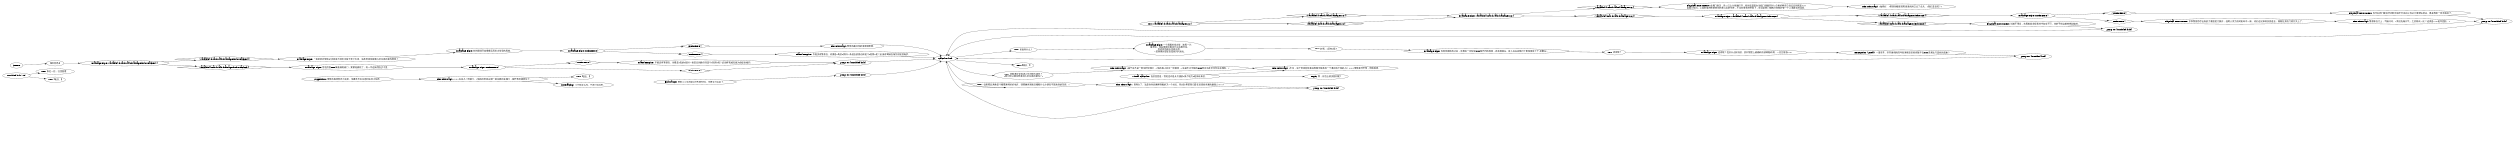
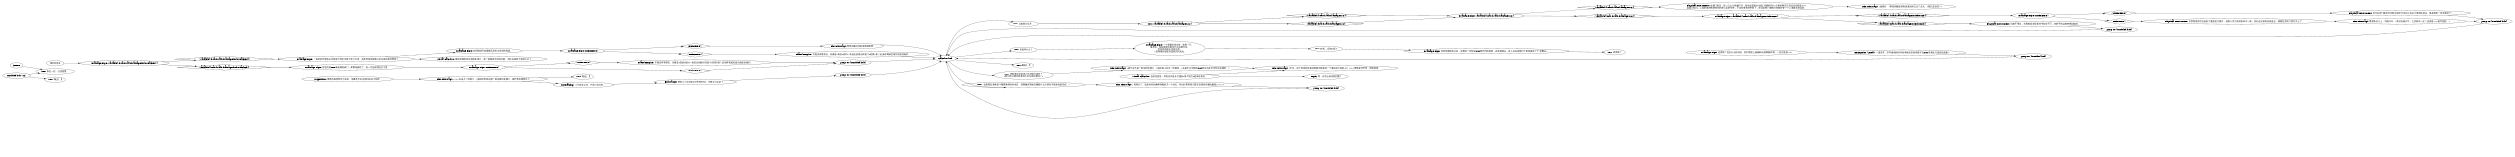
node "You: 试着把门拉开。": added
edge "You: 还有呢？" -> "Drainage Pipe: 还有呢？也没什么特别的。扔到管壁上被砸碎的玻璃瓶碎屑。一支注射器……": removed
node "Visual Calculus: 像这种建筑肯定有很多扇门，每一扇都有不同的功能。也许这是地下室的入口？": added
edge "START" -> "他的意思是": now "START" -> "You: 靠近一些，往里面看。"
node "Untitled hub (09)": label "Untitled hub (09)" -> "Untitled hub (02)"
edge "Interfacing: 门卡得这么死，手再巧也没用。" -> "Endurance: 噢耶……现在是*大男孩时间*。你要全力以赴了。": added
